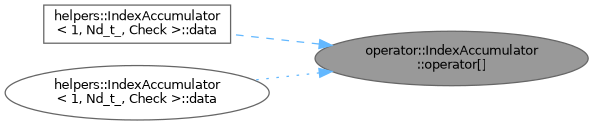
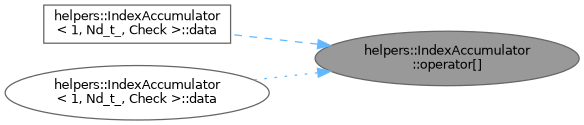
node "operator::IndexAccumulator ::operator[]": label "operator::IndexAccumulator ::operator[]" -> "helpers::IndexAccumulator ::operator[]"
